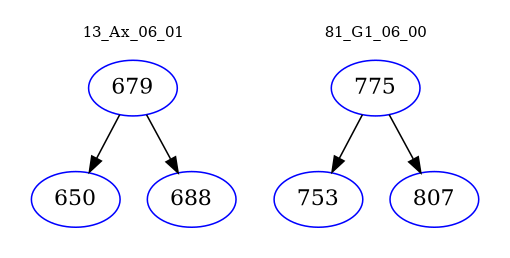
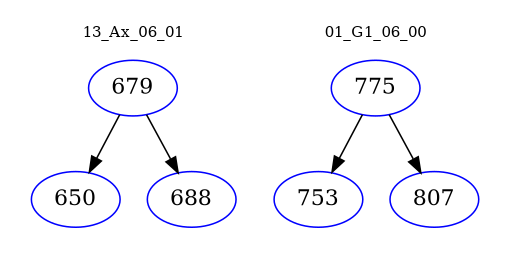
cluster "81_G1_06_00": label "81_G1_06_00" -> "01_G1_06_00"
